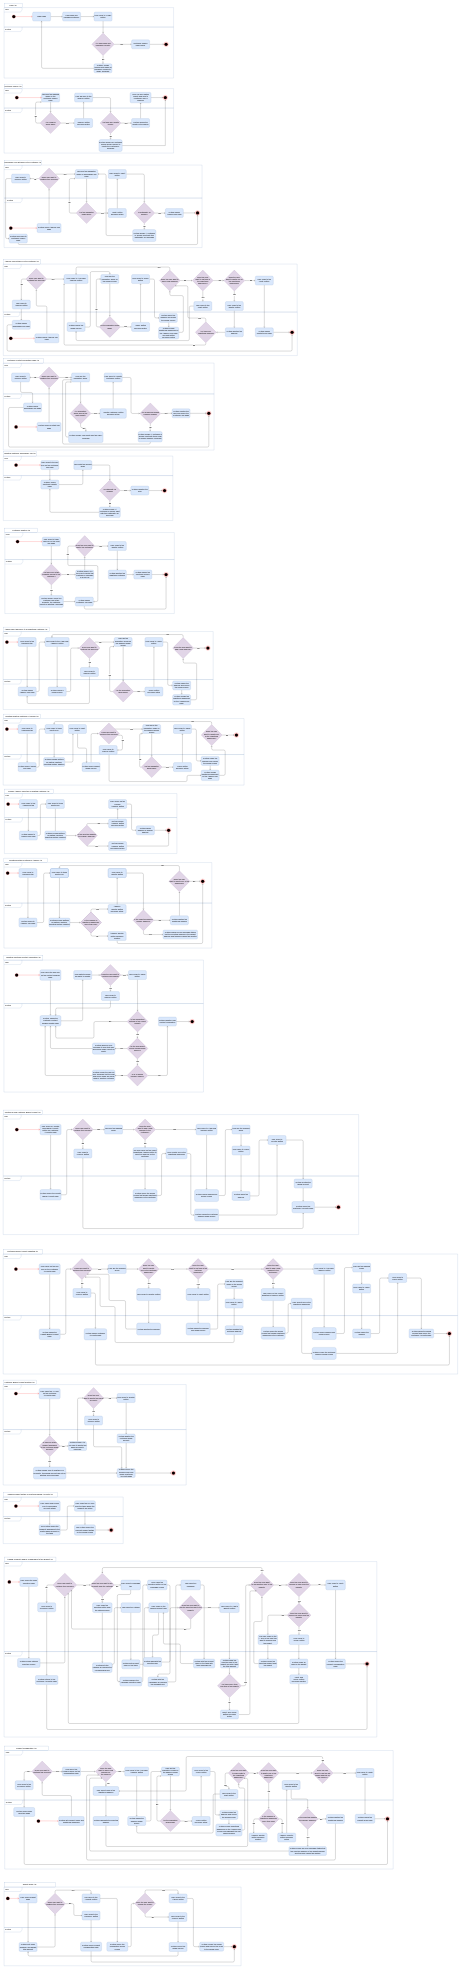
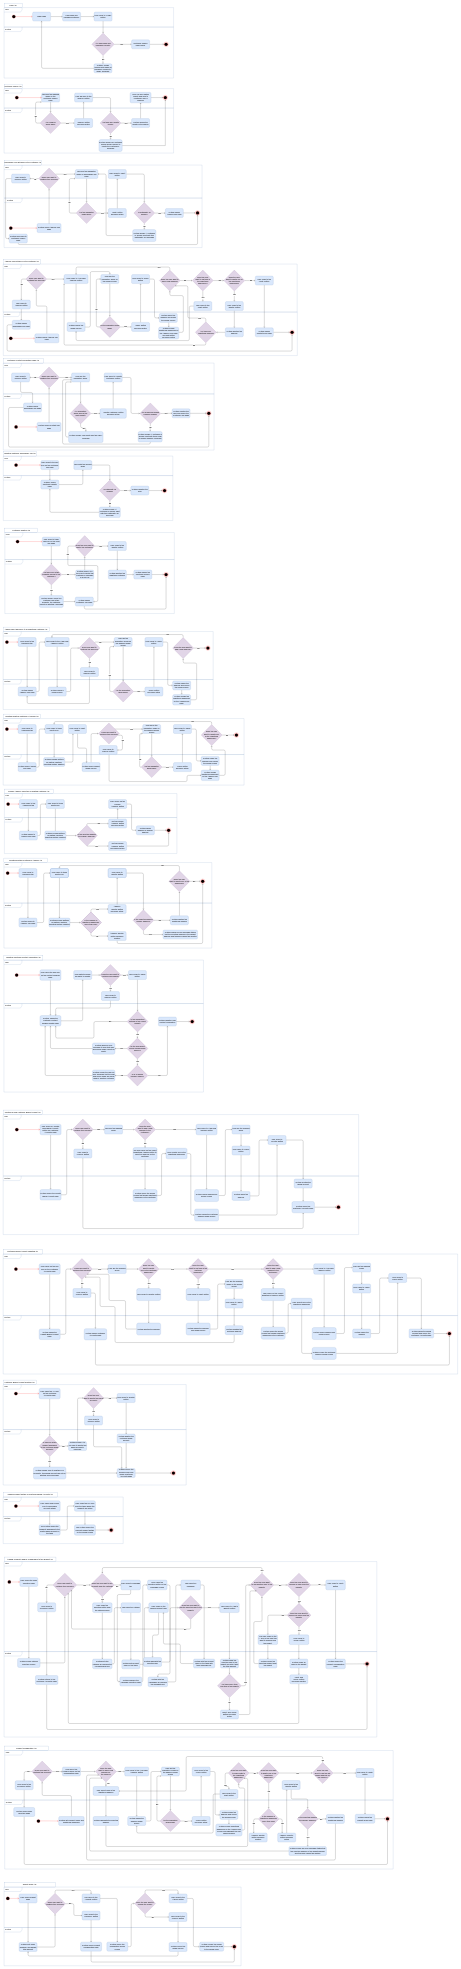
node "System lists the catalogs by opening the corresponding box": moved (102, 1668) -> (102, 1664)
